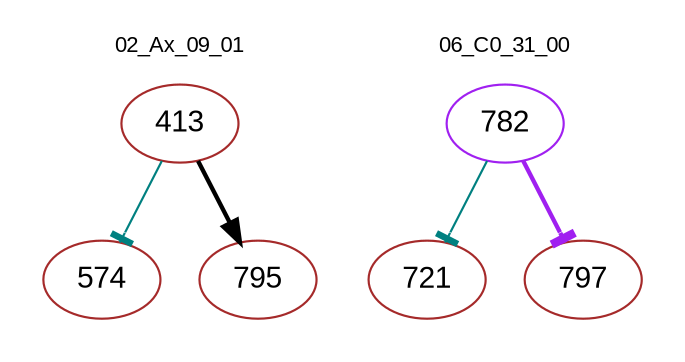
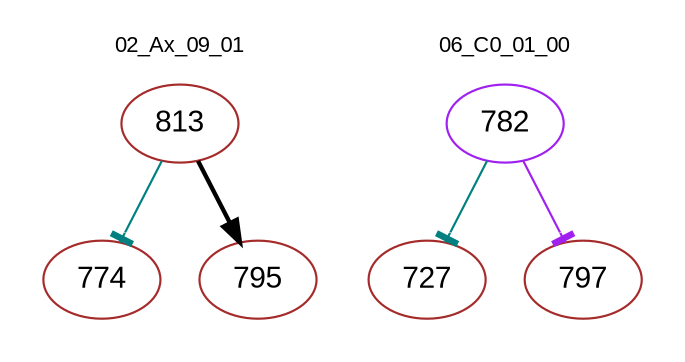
cluster "06_C0_31_00": label "06_C0_31_00" -> "06_C0_01_00"
node "413": label "413" -> "813"
edge "782" -> "797": style bold -> solid
node "574": label "574" -> "774"
node "721": label "721" -> "727"
